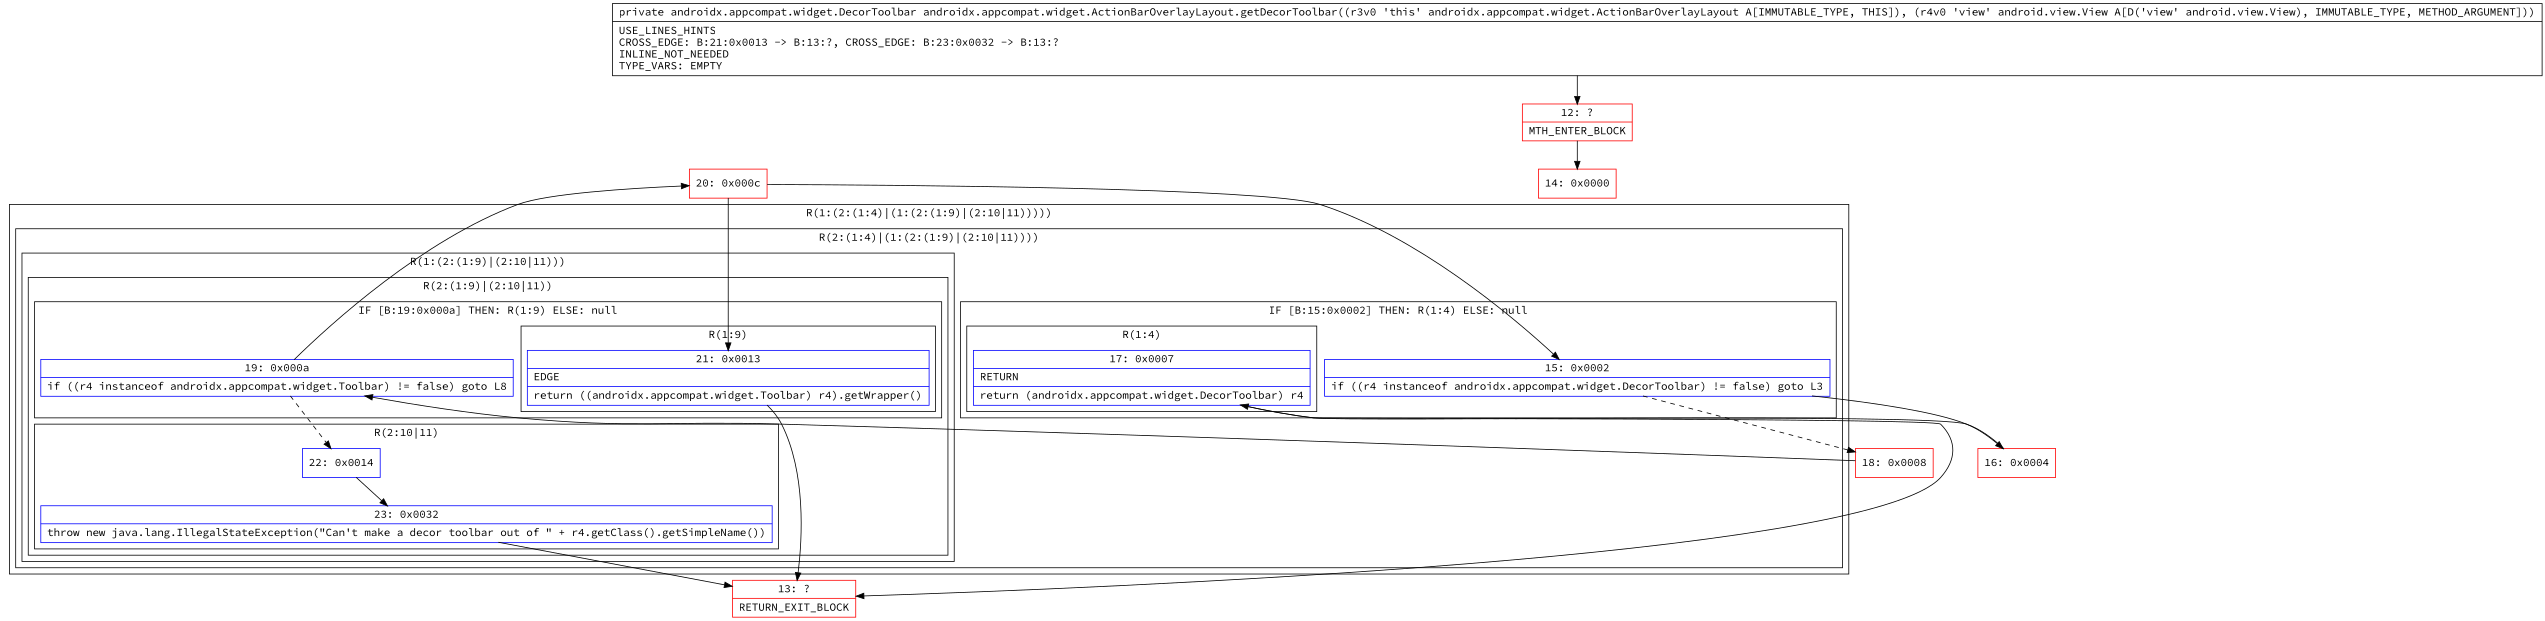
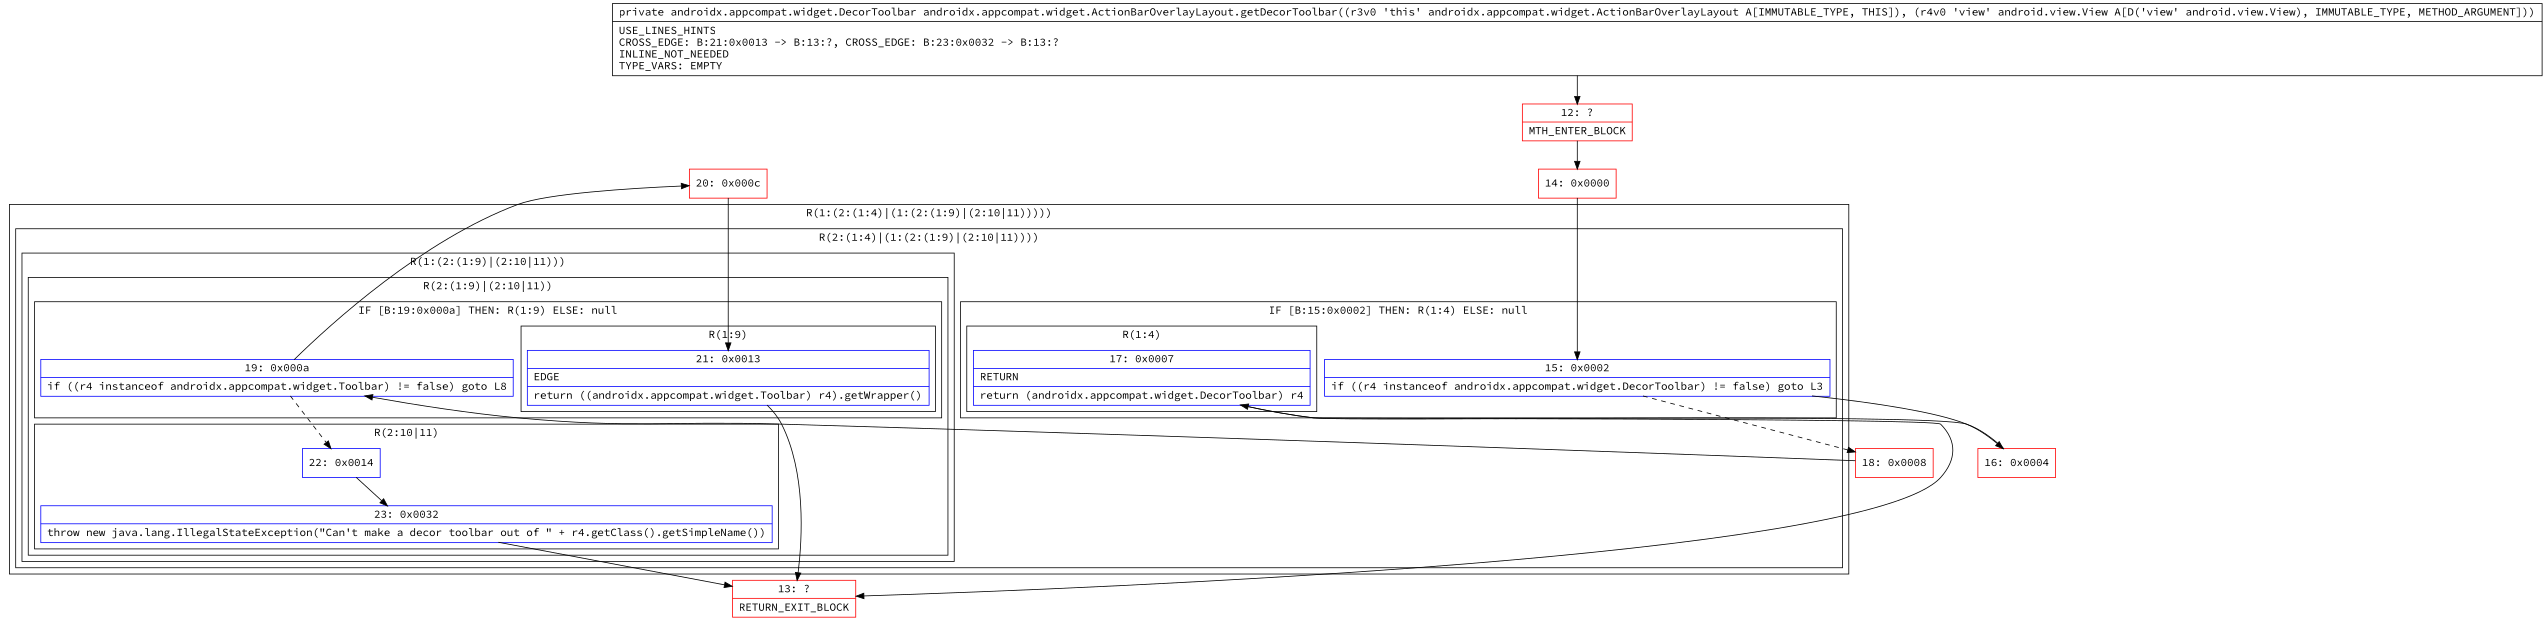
edge "20: 0x000c" -> "15: 0x0002": now "14: 0x0000" -> "15: 0x0002"
